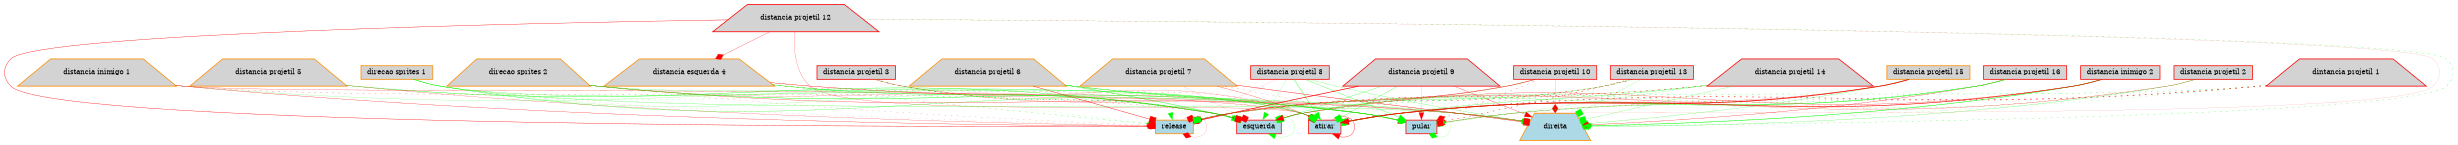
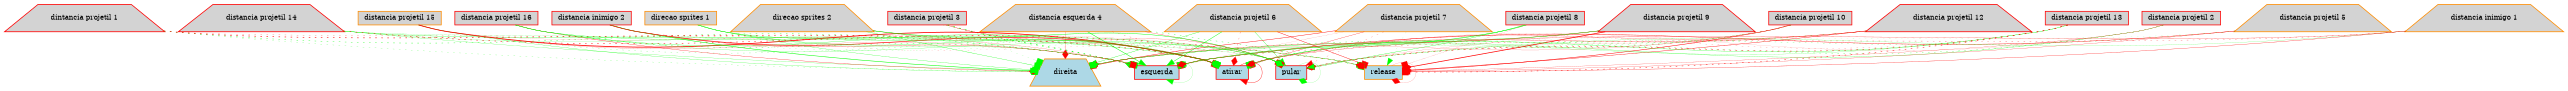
edge "distancia projetil 12" -> "distancia esquerda 4": now "distancia projetil 12" -> "esquerda"
edge "distancia projetil 5" -> "esquerda": color green -> red
edge "direcao sprites 2" -> "direita": color red -> green
